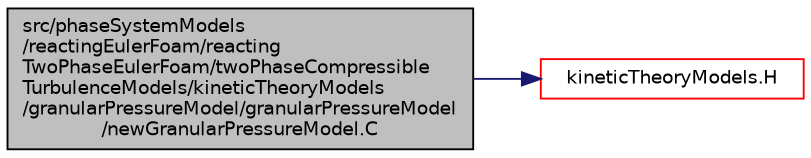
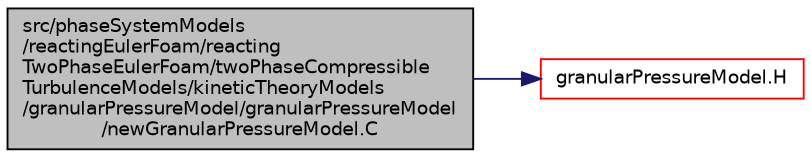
node "kineticTheoryModels.H": label "kineticTheoryModels.H" -> "granularPressureModel.H"
